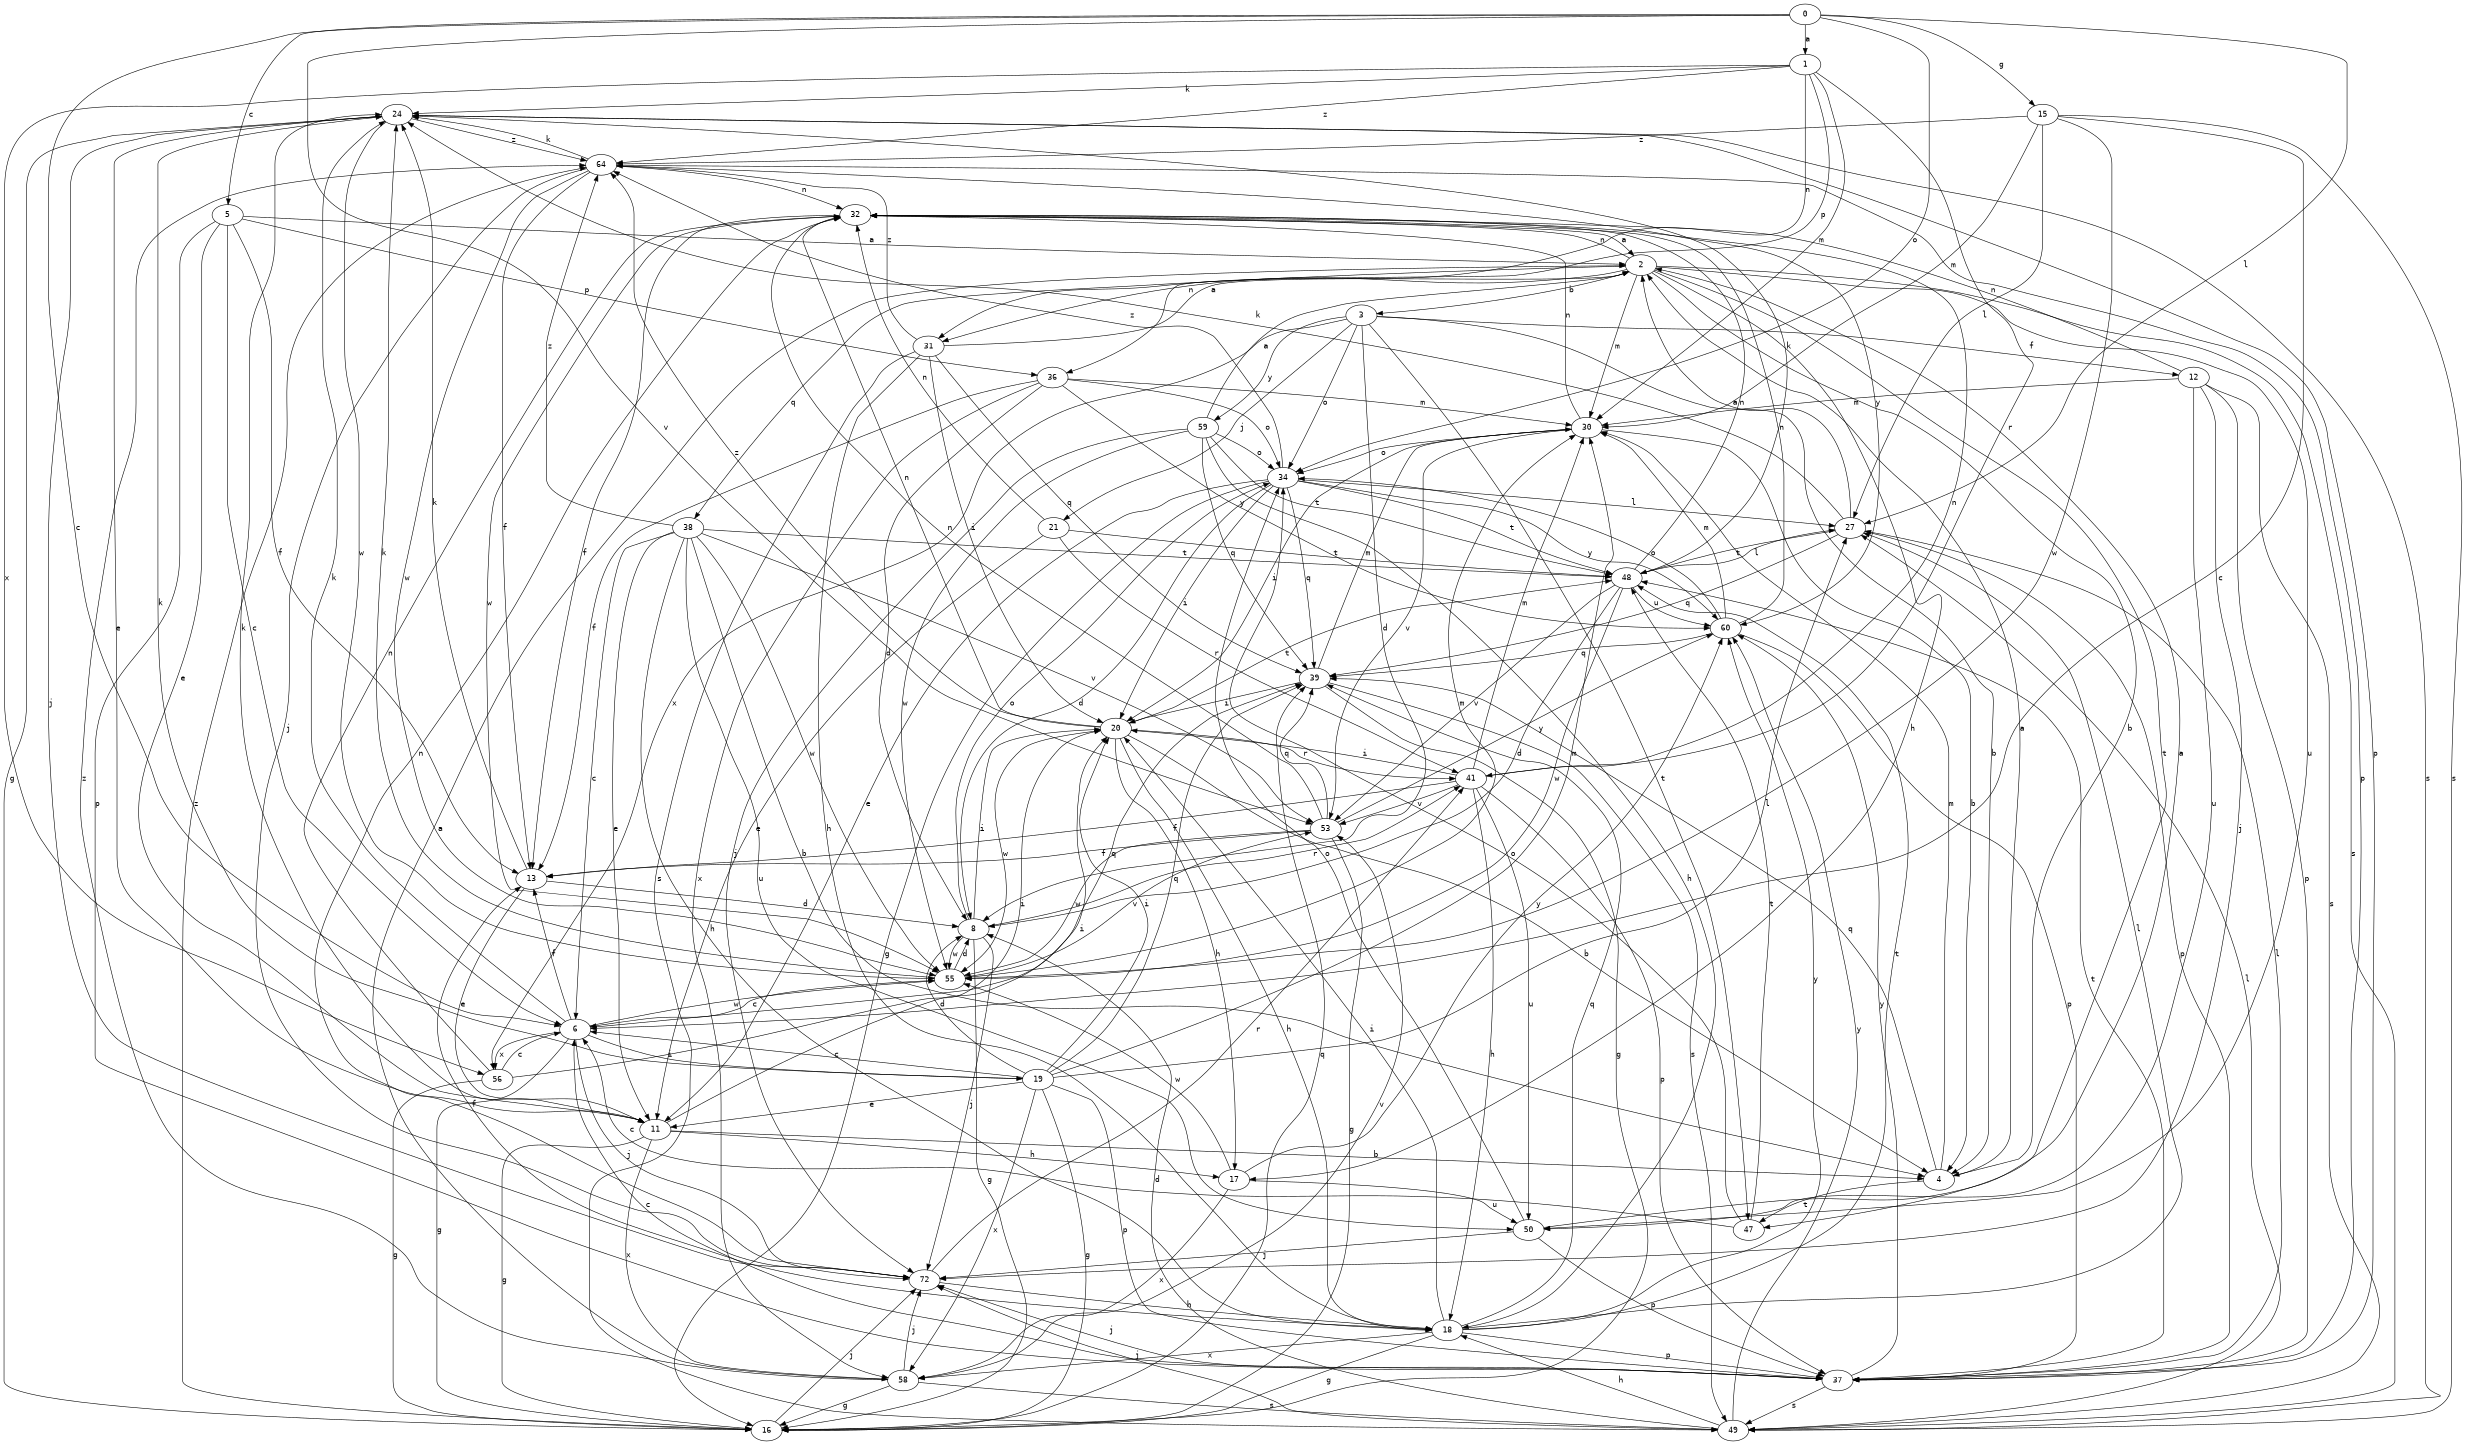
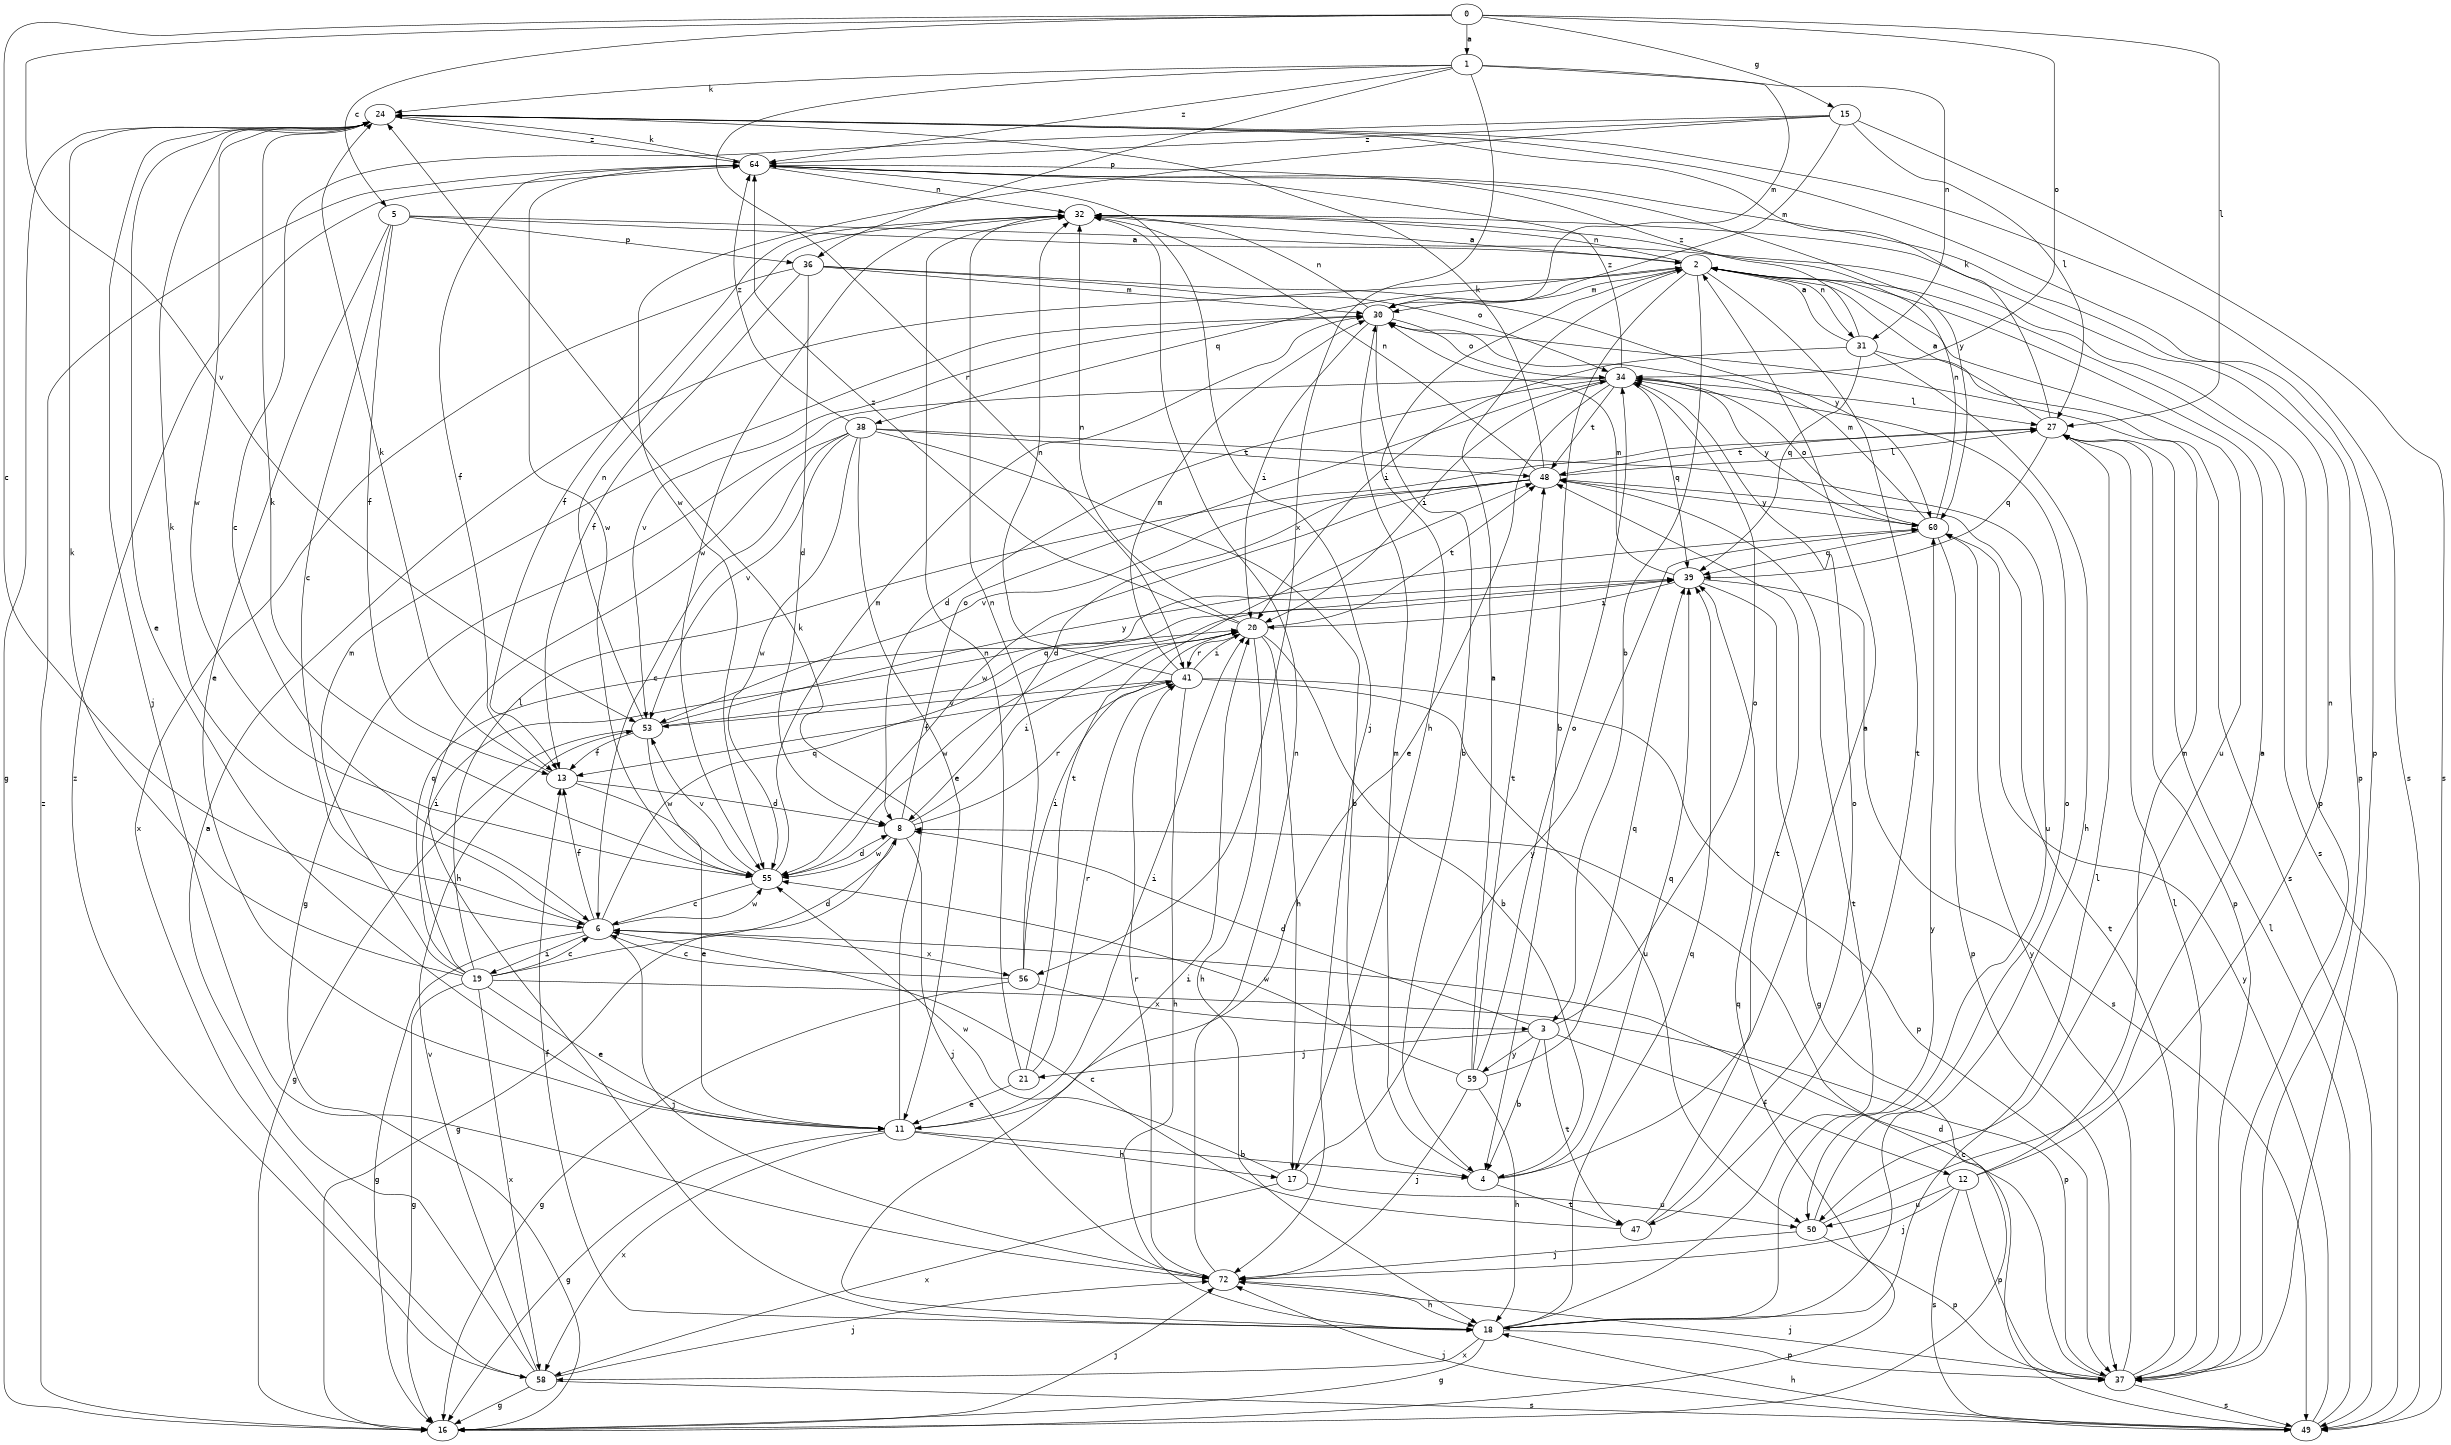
edge "3" -> "56": reversed
edge "48" -> "60": label "u" -> "y"
